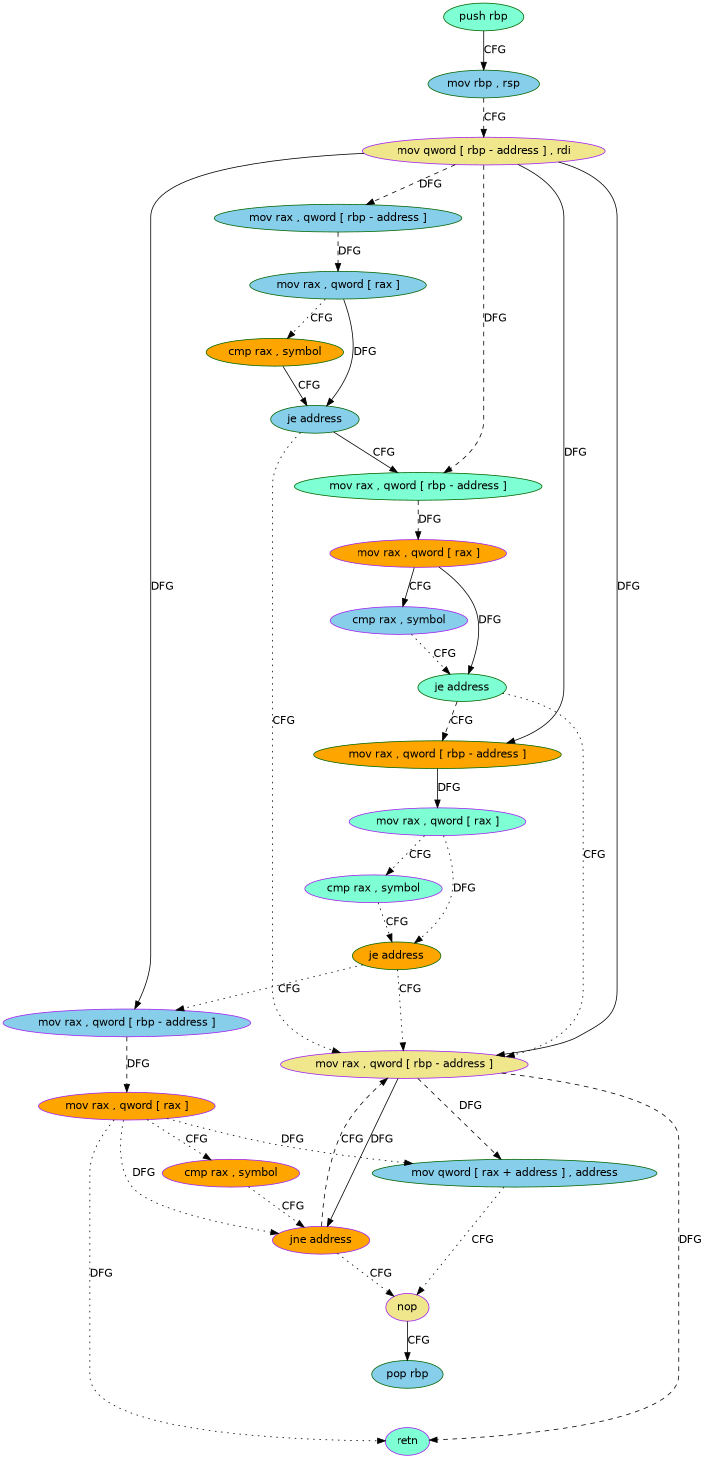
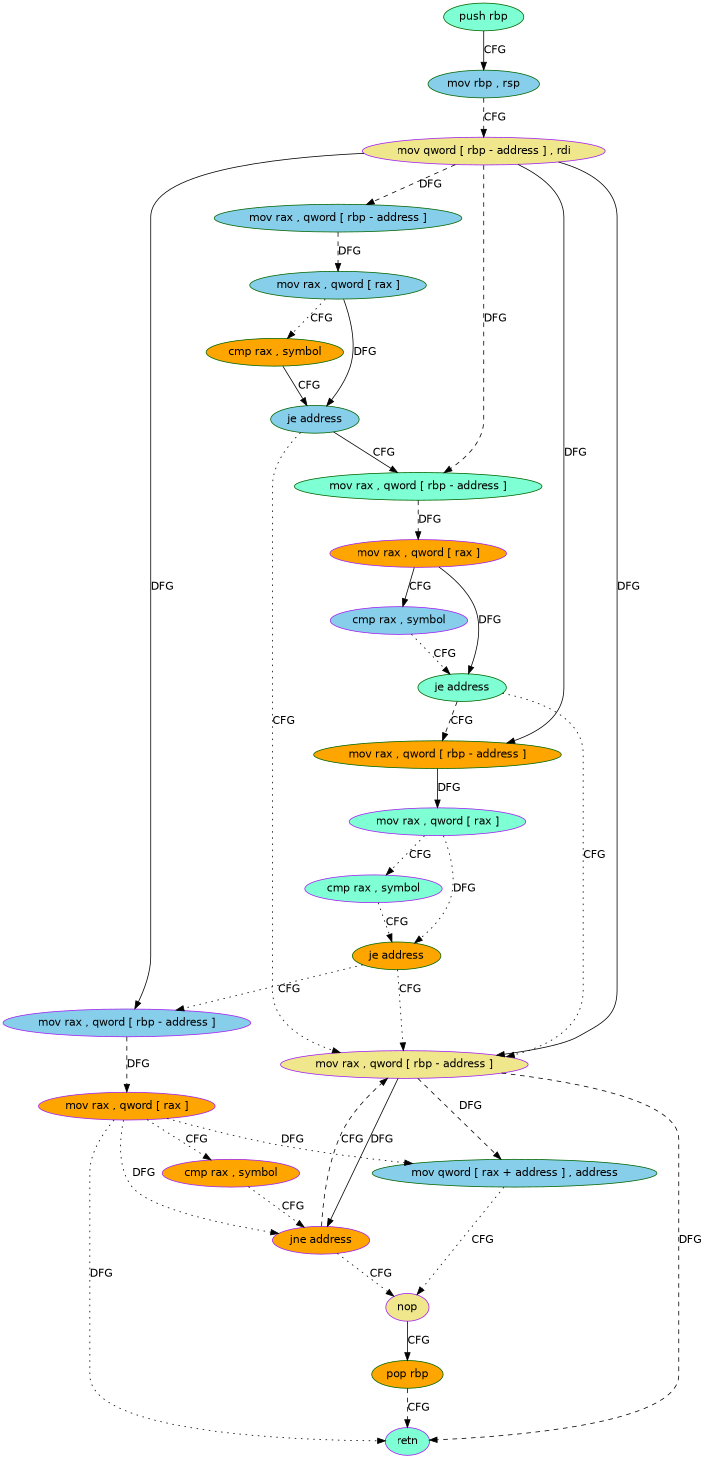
node "pop rbp": fillcolor skyblue -> orange
edge "pop rbp" -> "retn": added, label "CFG"
